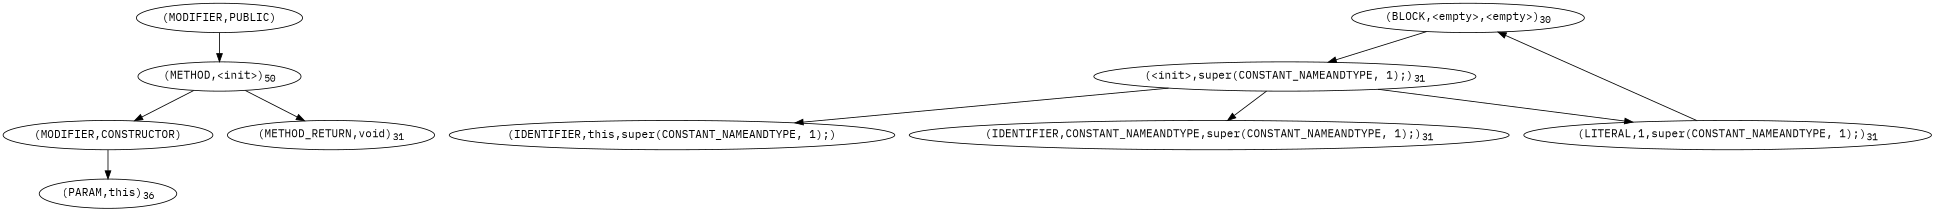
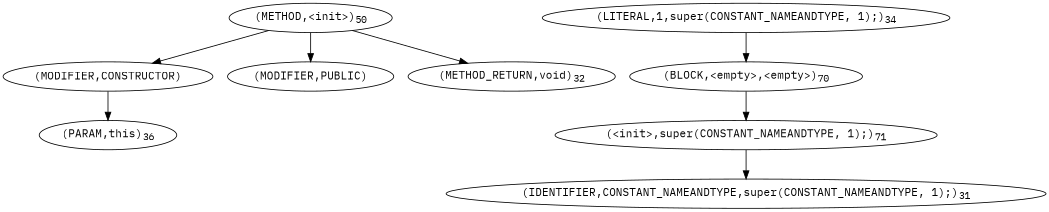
node "(BLOCK,<empty>,<empty>)": text "30" -> "70"
edge "(MODIFIER,PUBLIC)" -> "(METHOD,<init>)": reversed
node "(<init>,super(CONSTANT_NAMEANDTYPE, 1);)": text "31" -> "71"
edge "(<init>,super(CONSTANT_NAMEANDTYPE, 1);)" -> "(LITERAL,1,super(CONSTANT_NAMEANDTYPE, 1);)": removed
node "(METHOD_RETURN,void)": text "31" -> "32"
node "(LITERAL,1,super(CONSTANT_NAMEANDTYPE, 1);)": text "31" -> "34"
node "(IDENTIFIER,this,super(CONSTANT_NAMEANDTYPE, 1);)": removed
